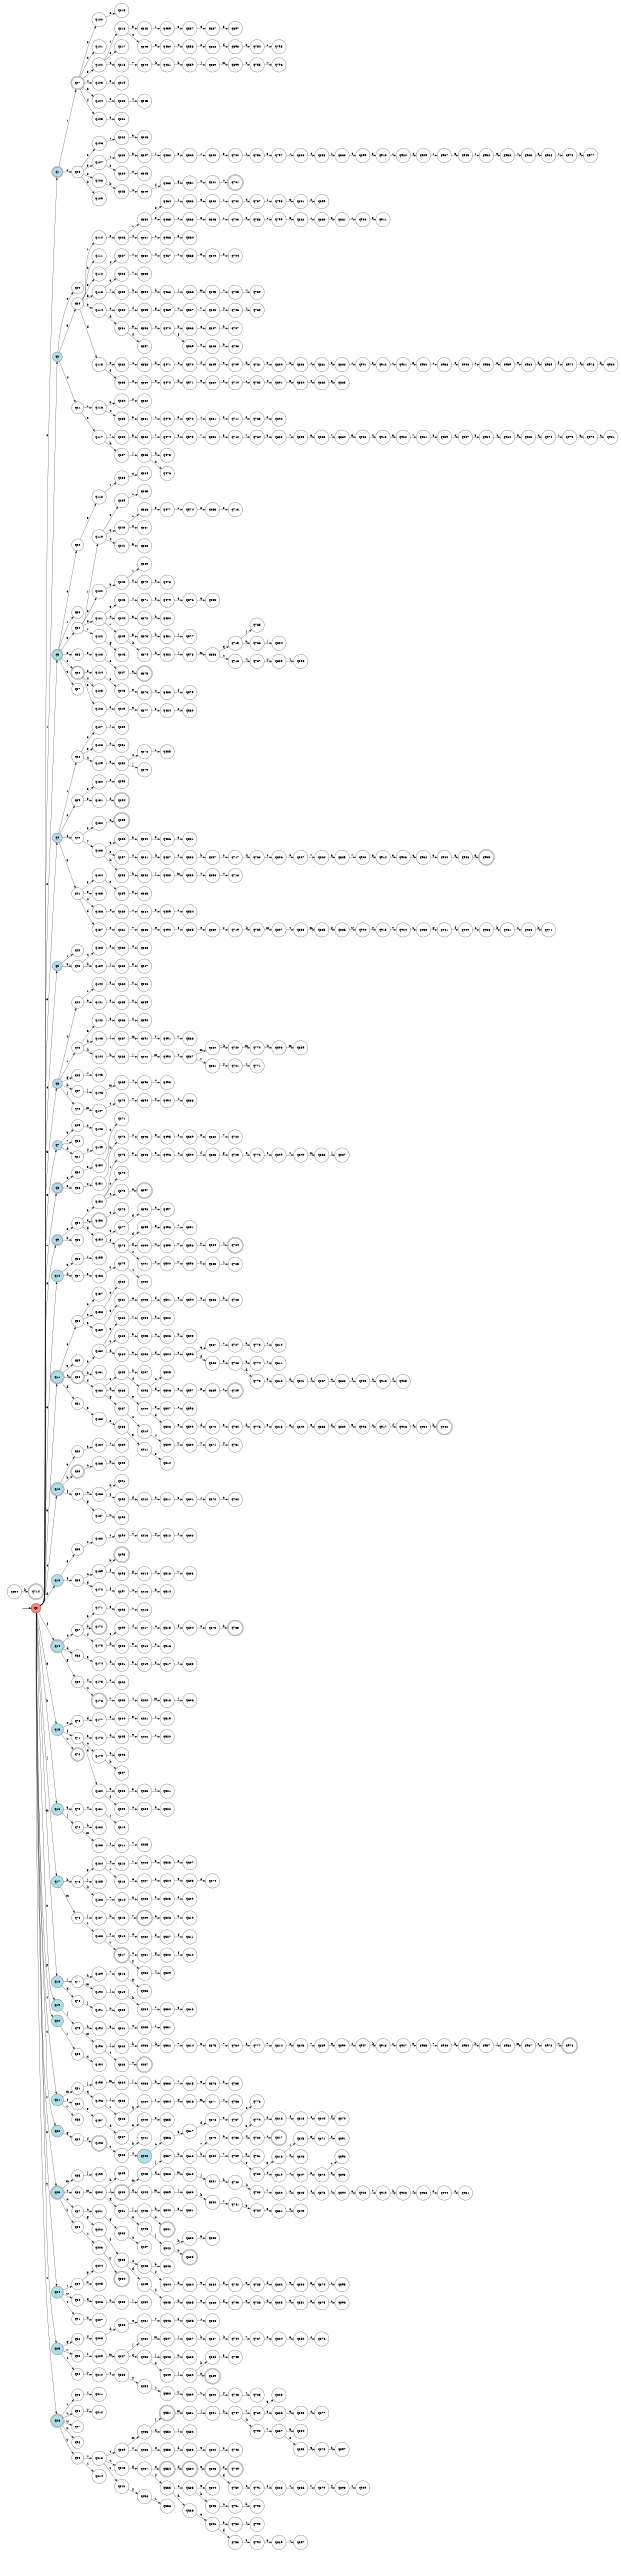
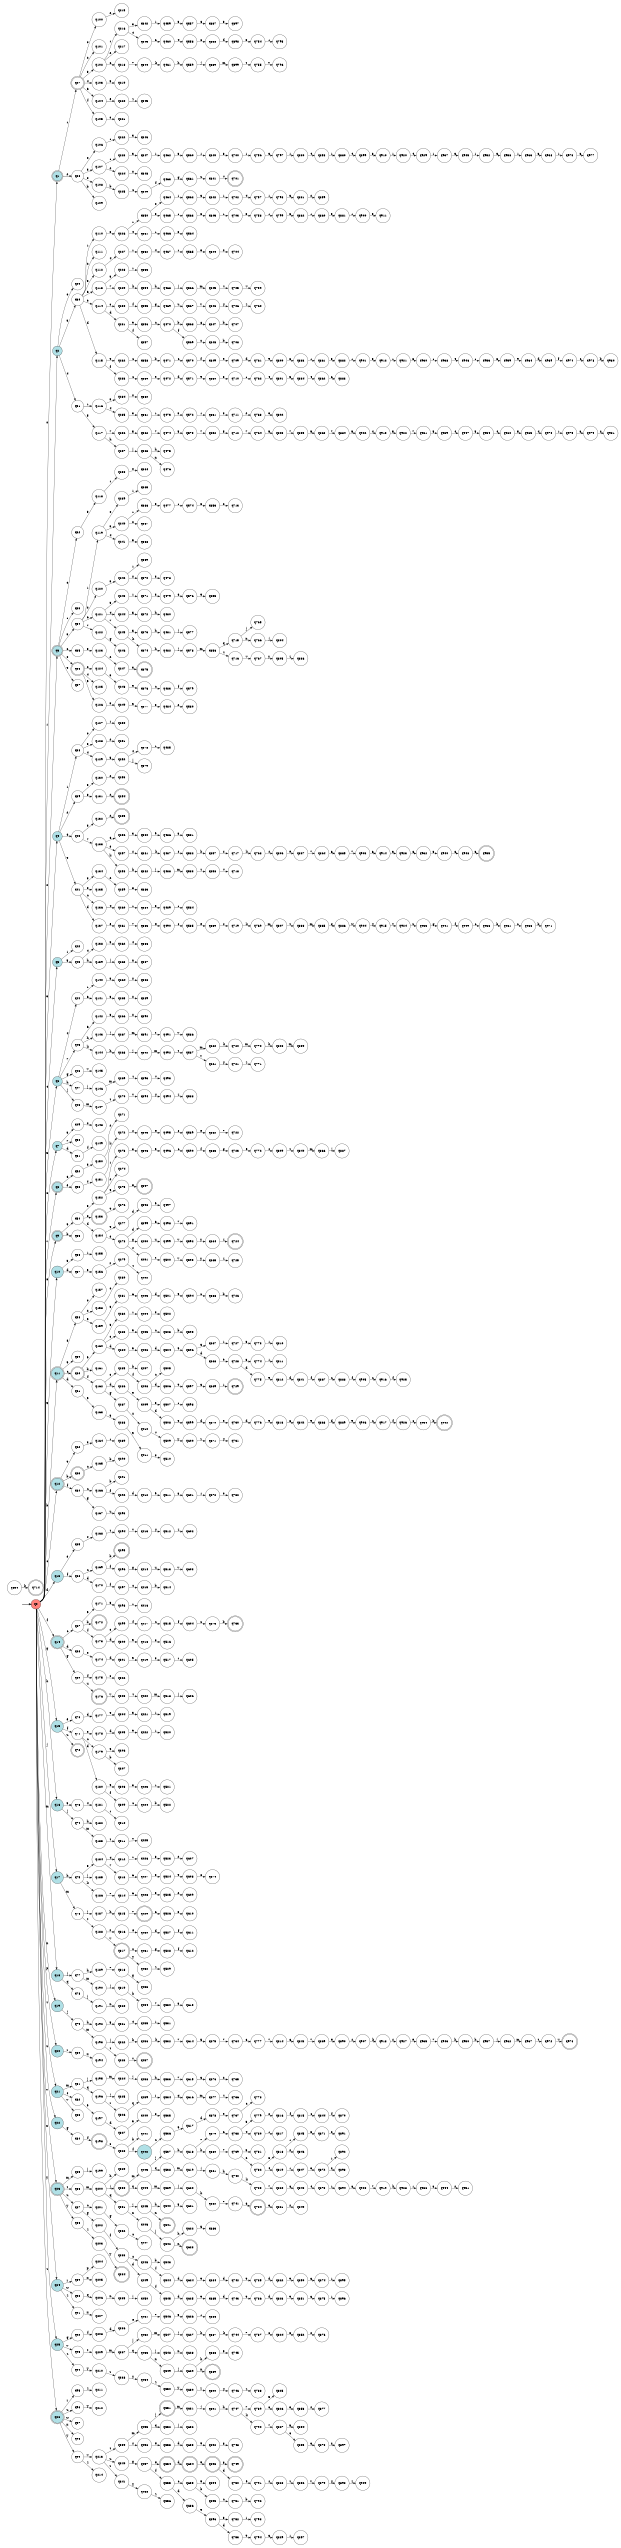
node "q817": shape doublecircle -> circle
node "q784": shape circle -> doublecircle
